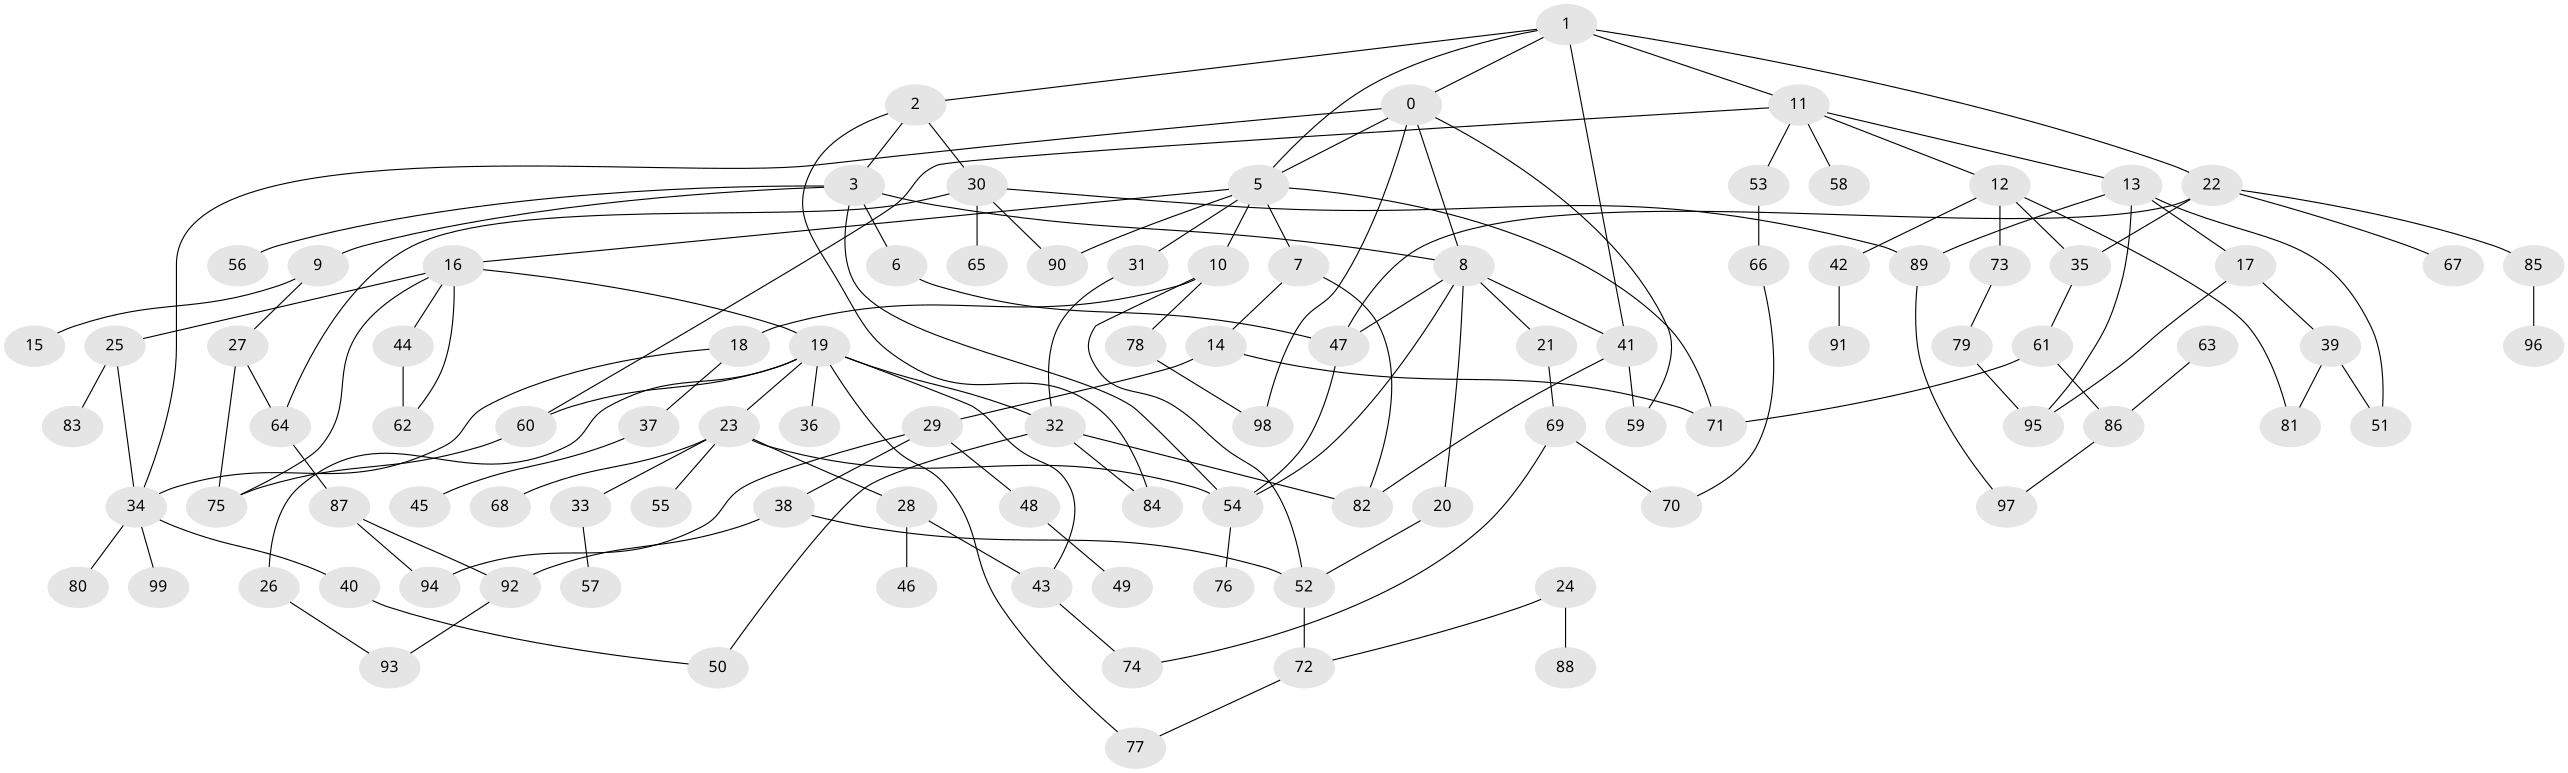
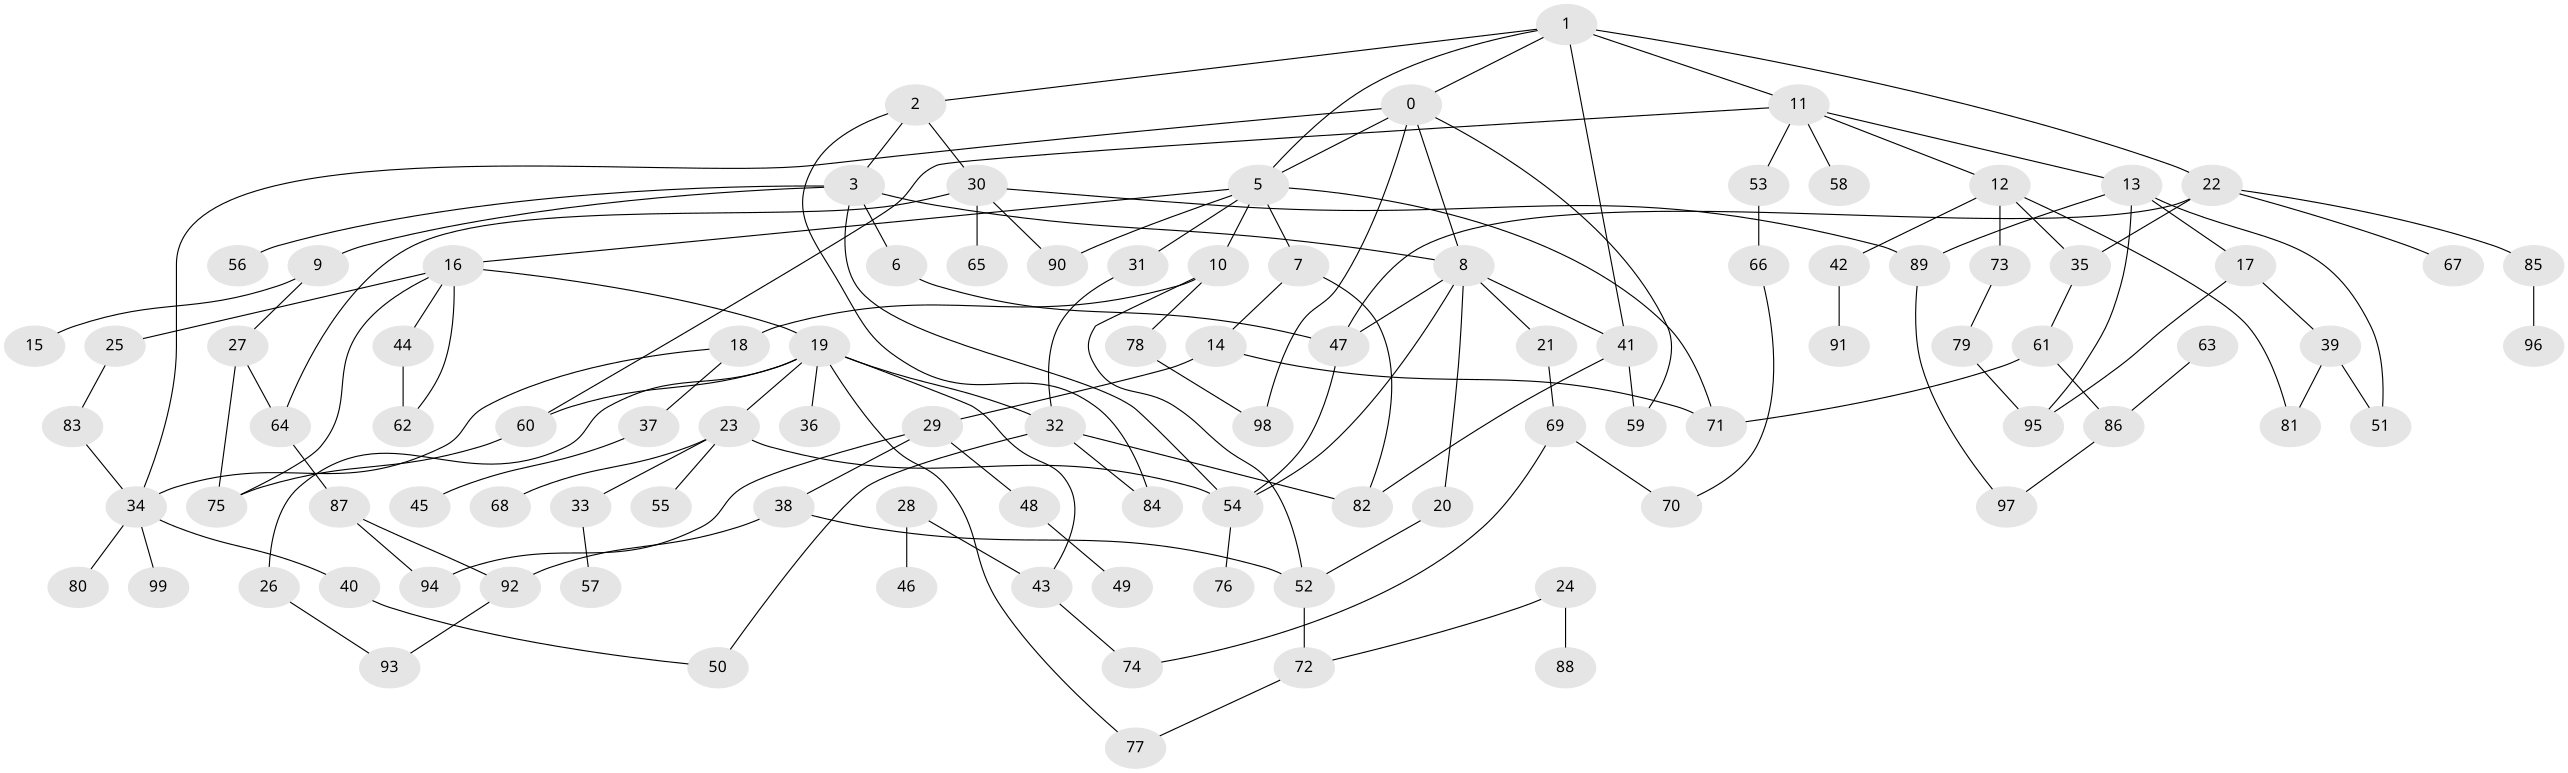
edge "25" -- "34": now "83" -- "34"
edge "23" -- "28": removed
